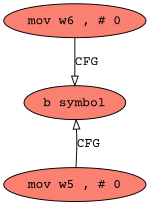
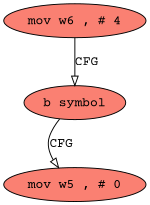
node "mov w6 , # 0": label "mov w6 , # 0" -> "mov w6 , # 4"
edge "mov w5 , # 0" -> "b symbol": reversed
